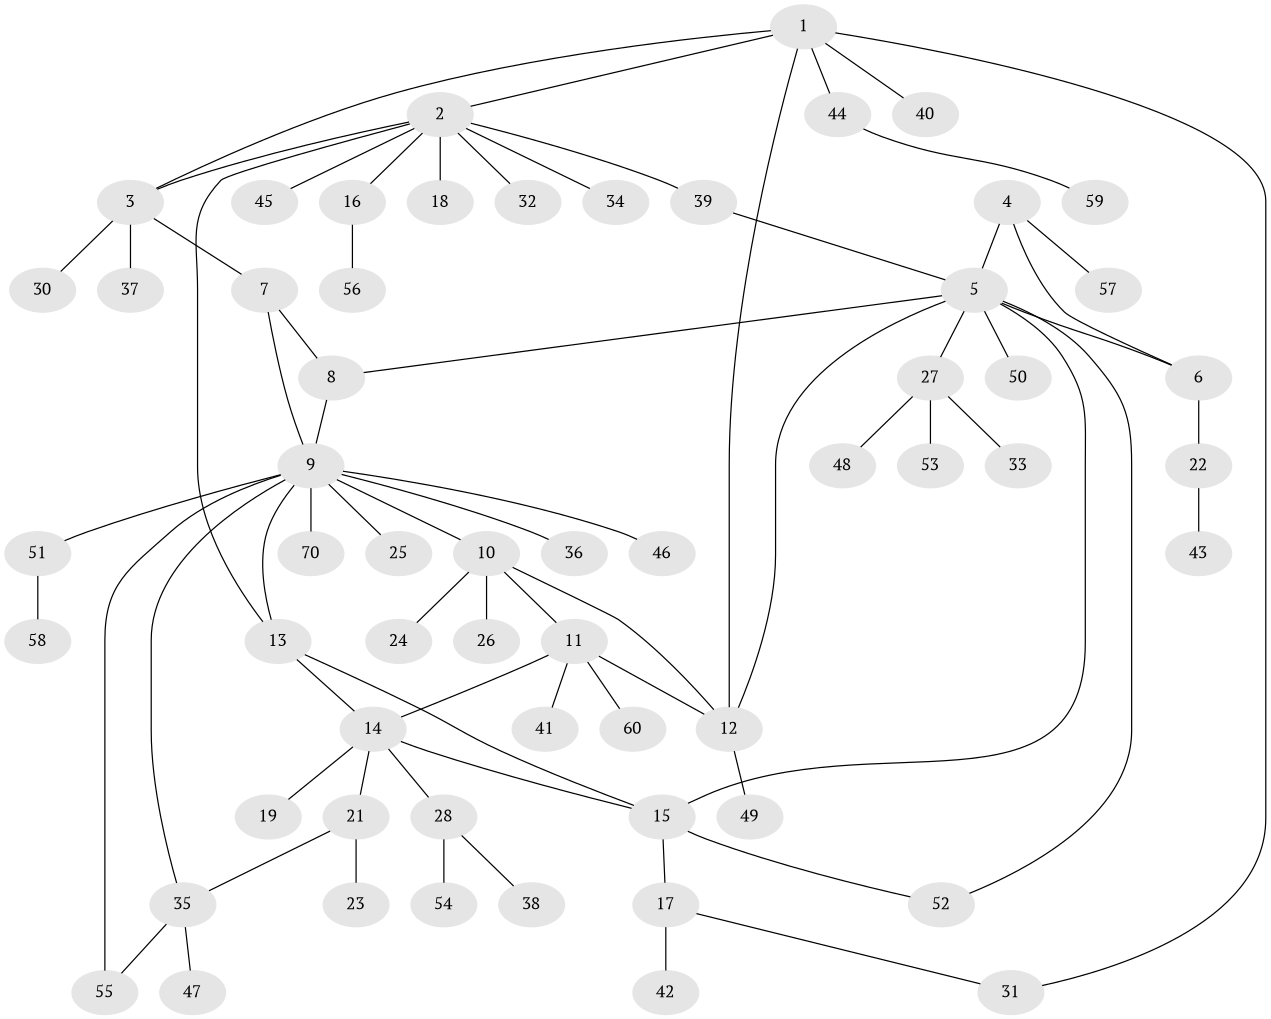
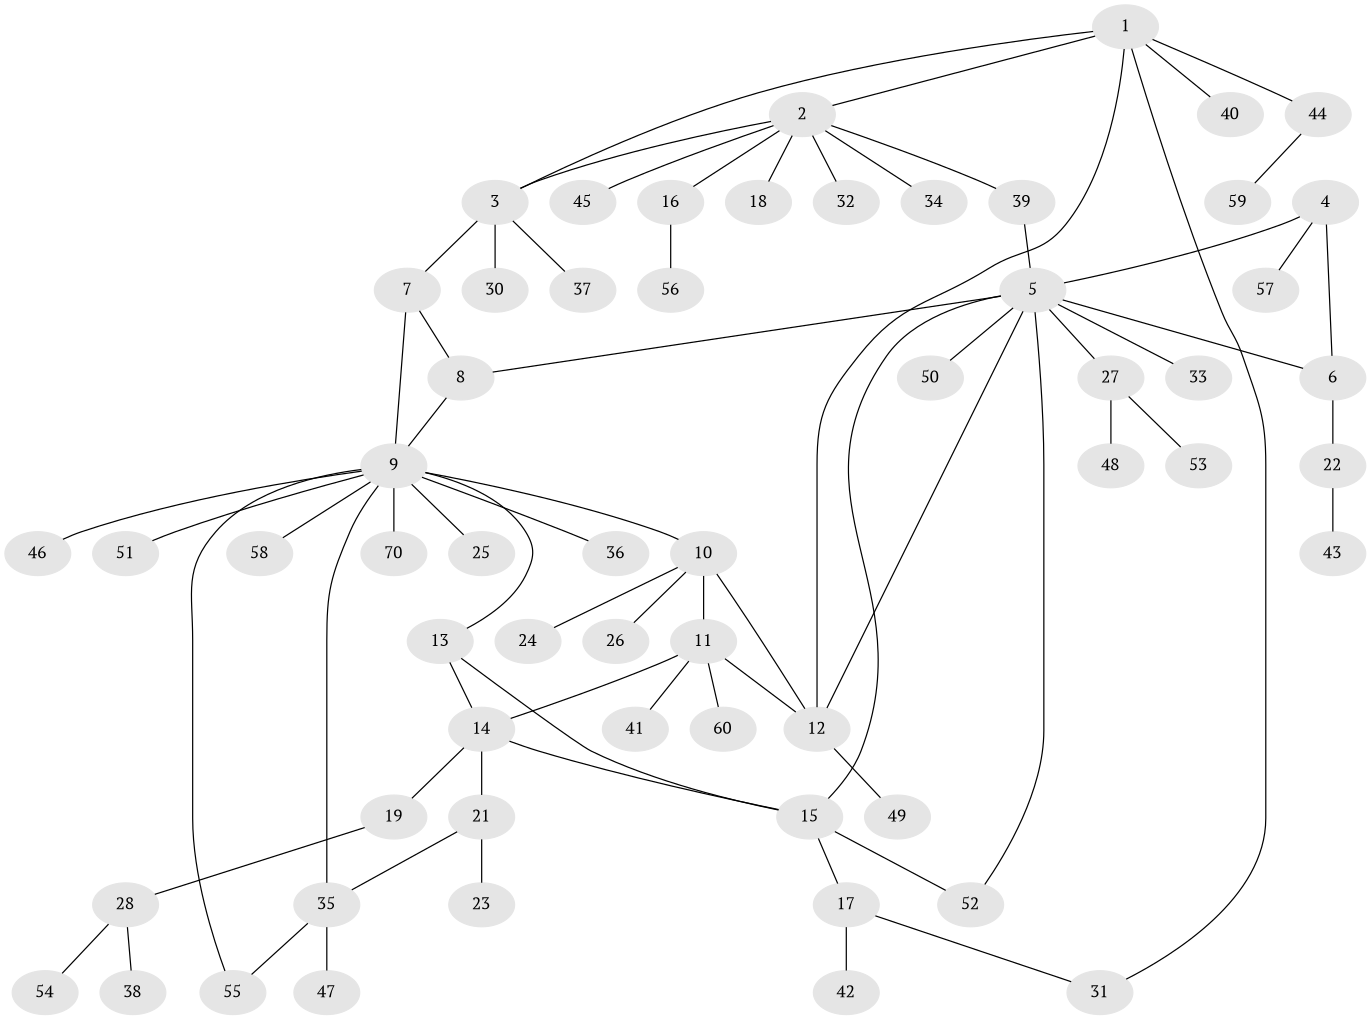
edge "2" -- "13": removed
edge "27" -- "33": now "5" -- "33"
edge "51" -- "58": now "9" -- "58"
edge "14" -- "28": now "19" -- "28"
